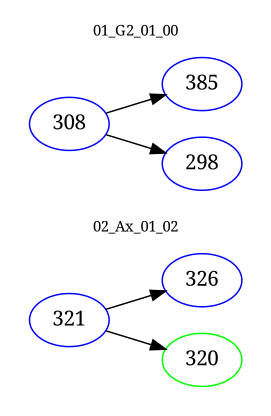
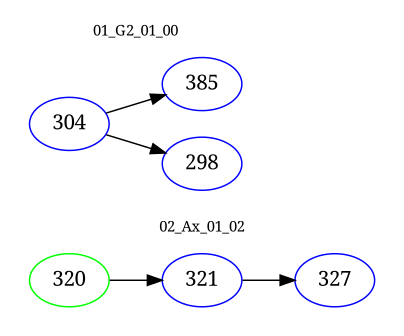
node "308": label "308" -> "304"
node "326": label "326" -> "327"
edge "321" -> "320": reversed
